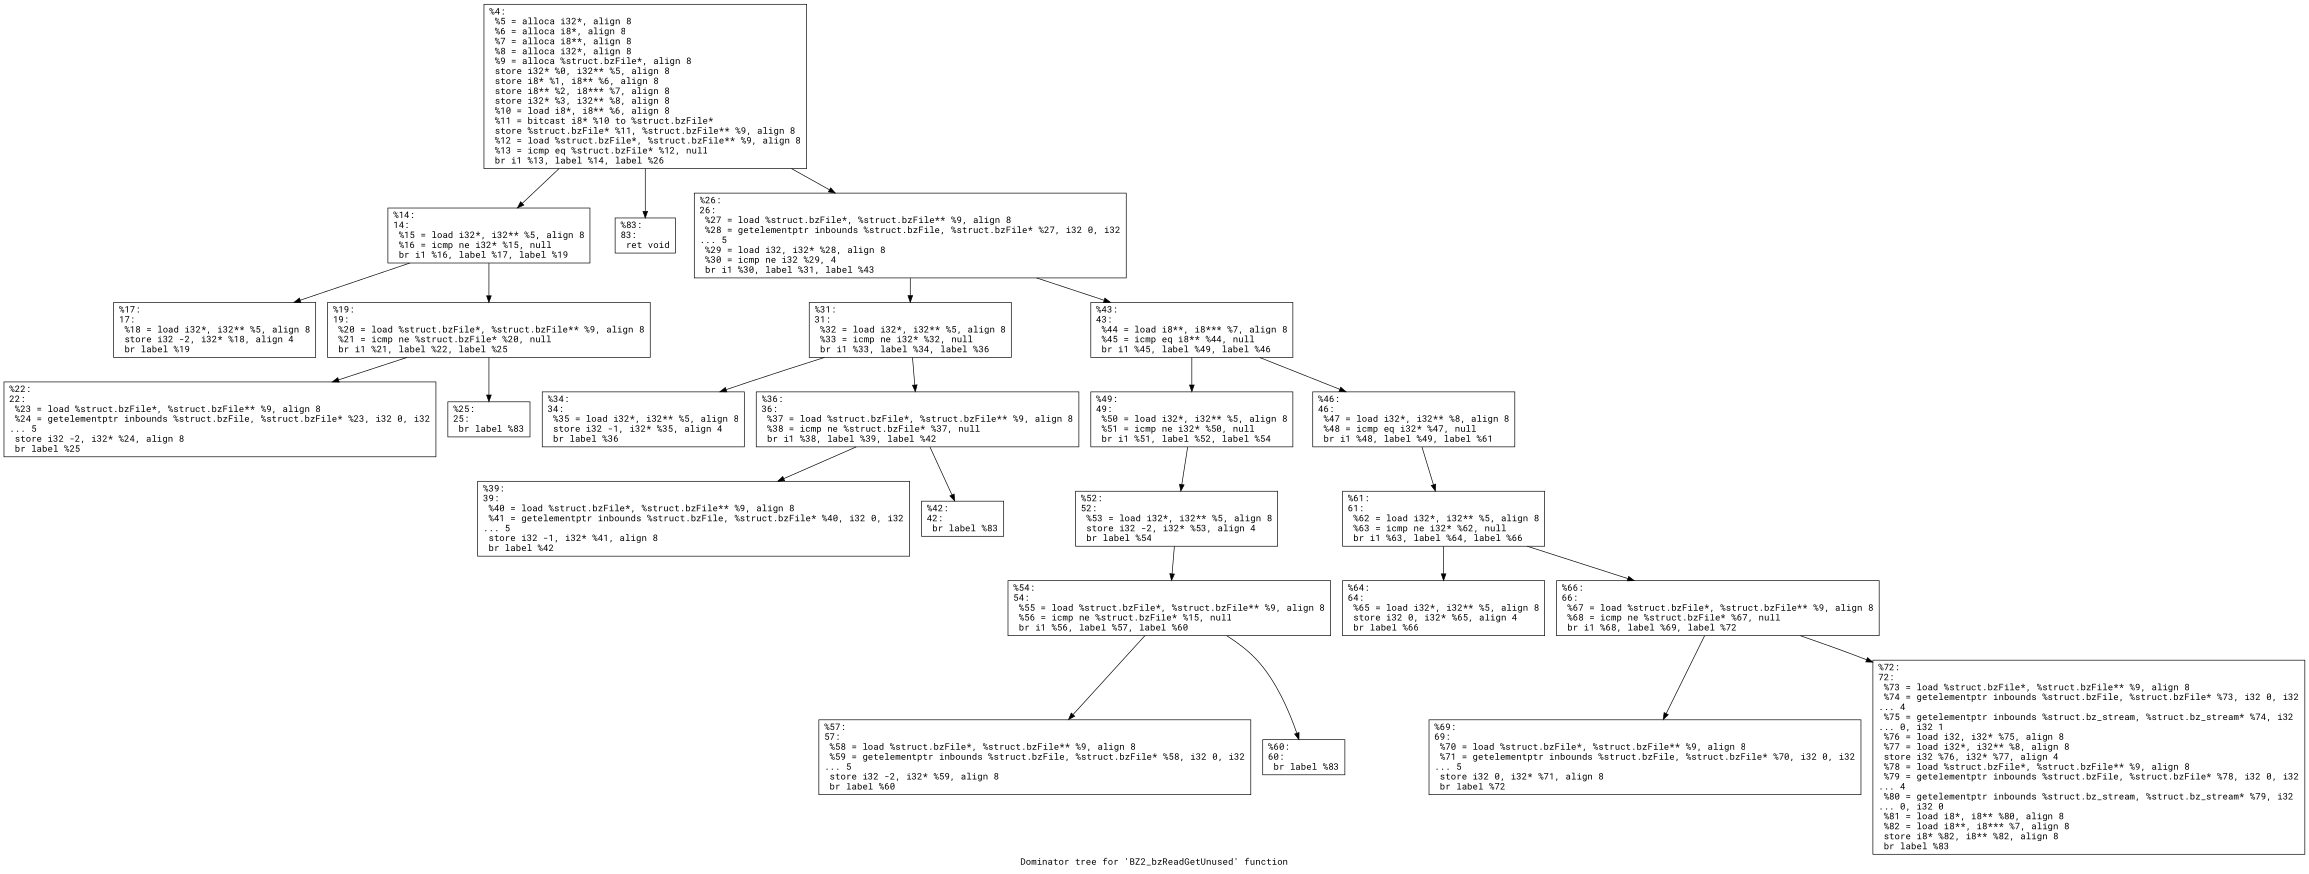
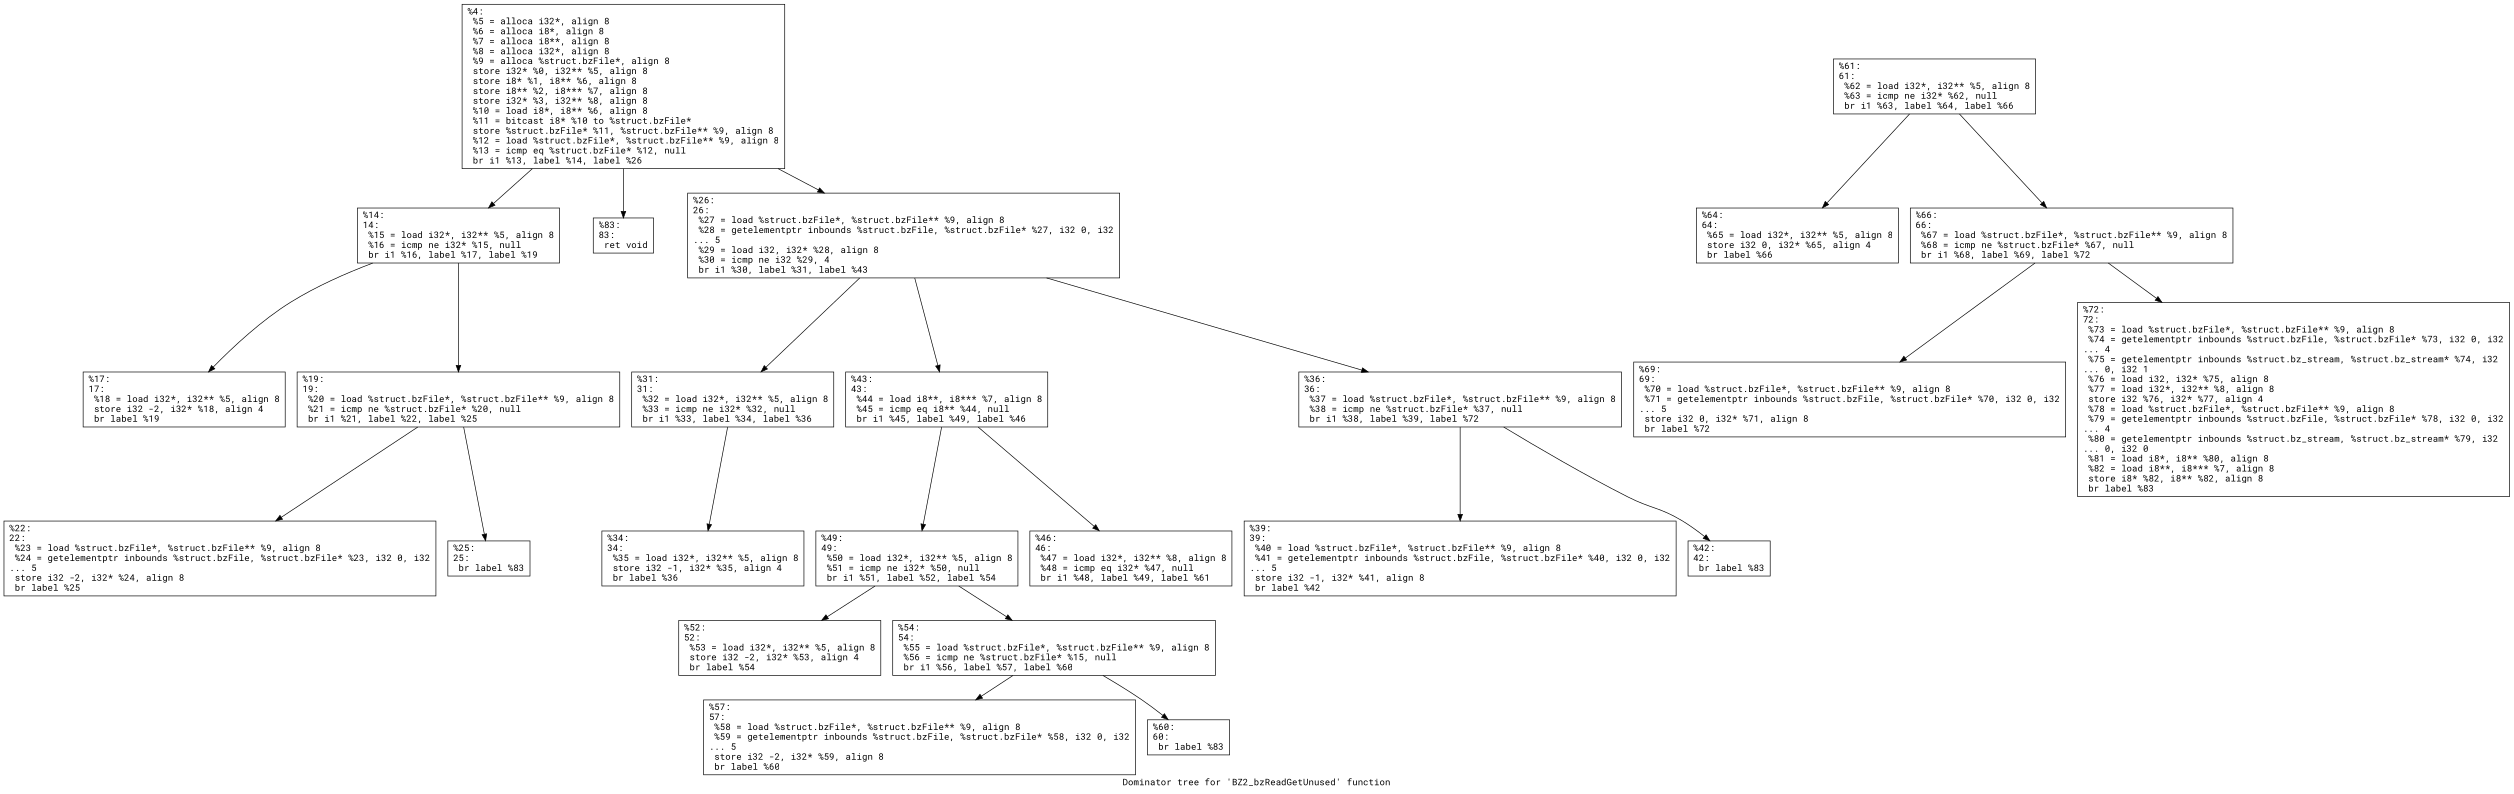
edge "%31:" -> "%36:": now "%26:" -> "%36:"
node "%36:": text "br i1 %38, label %39, label %42" -> "br i1 %38, label %39, label %72"
edge "%46:" -> "%61:": removed
edge "%52:" -> "%54:": now "%49:" -> "%54:"
